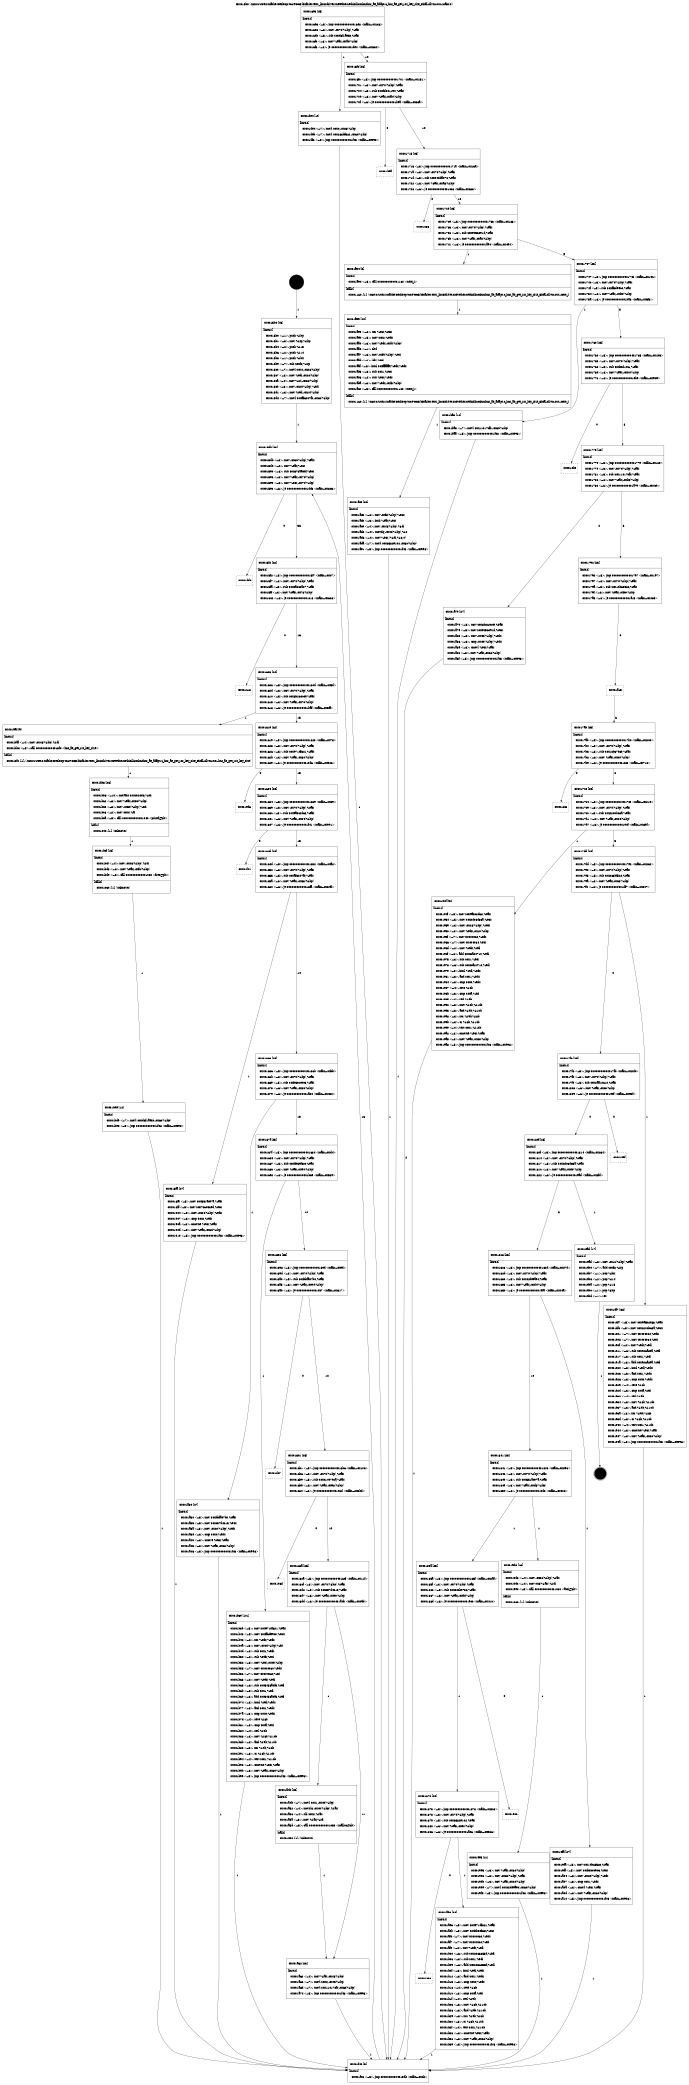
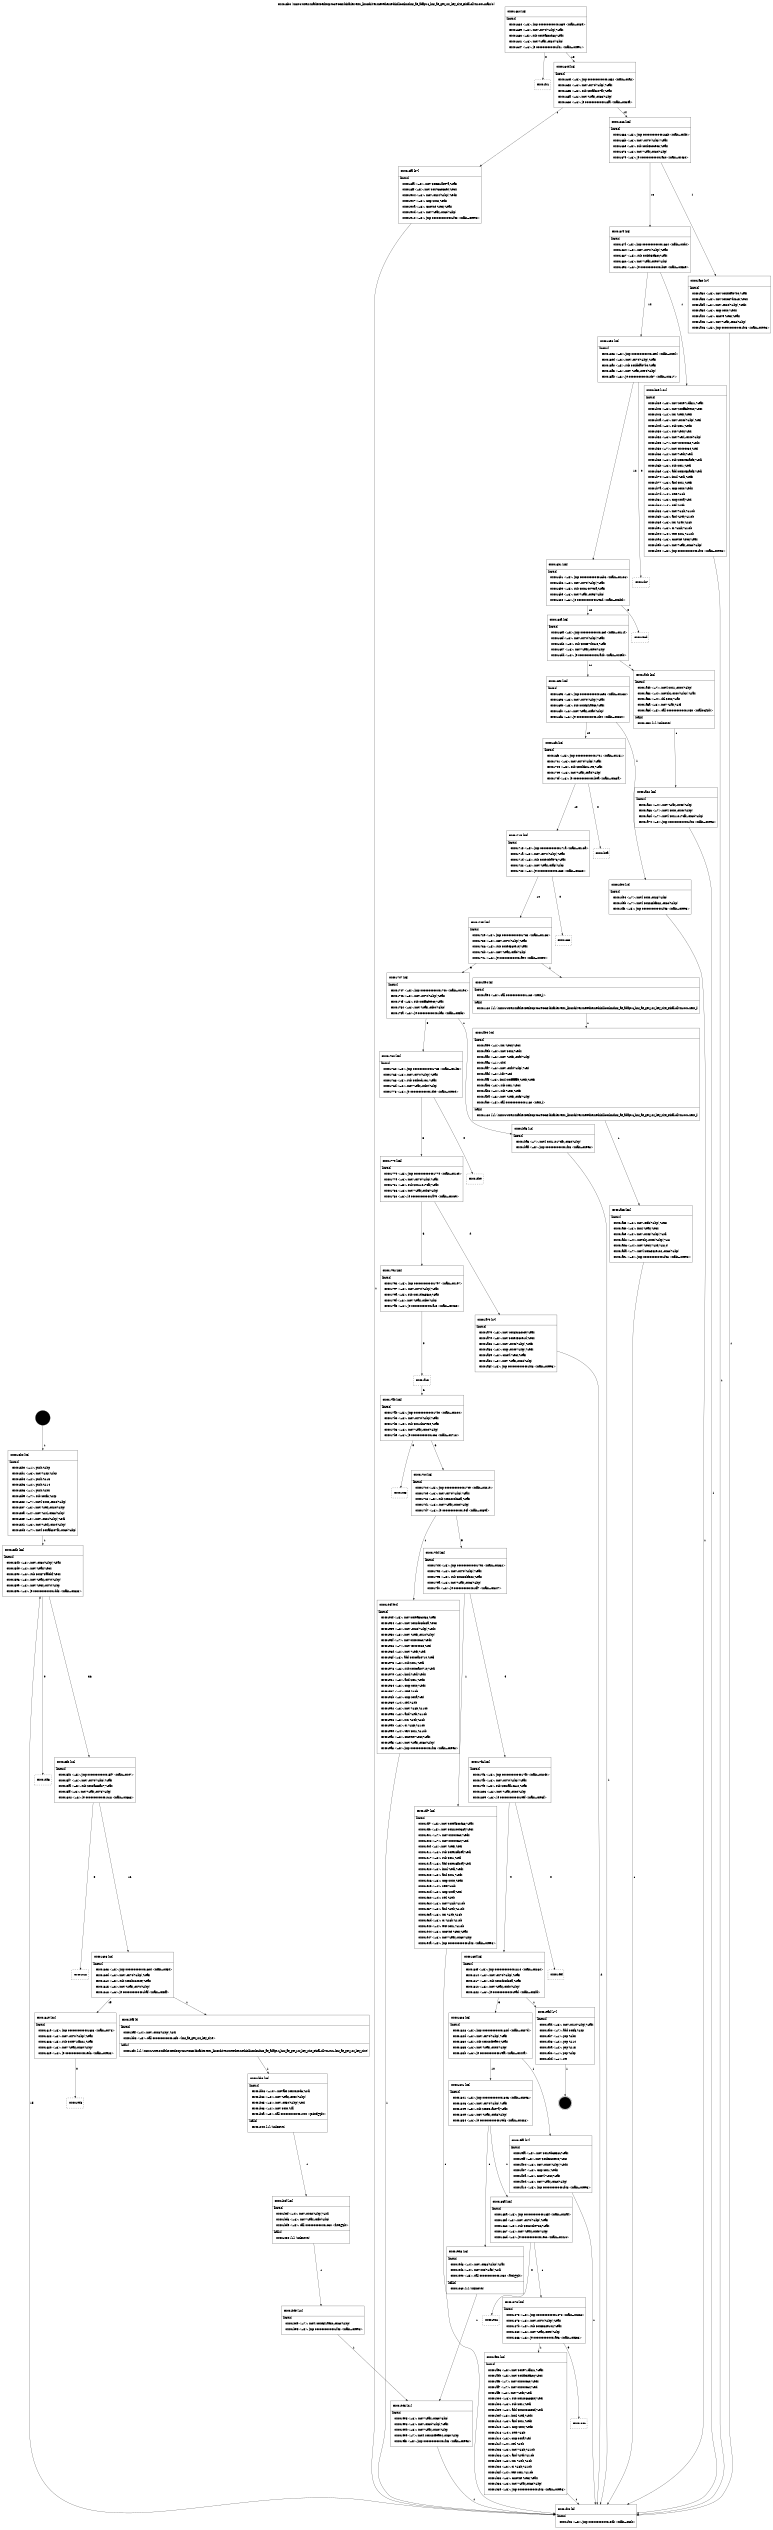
edge "0x40161e [22]" -> "0x401634 [25]": removed, label "15"
edge "0x401bde [12]" -> "0x401f48 [5]": now "0x401bde [12]" -> "0x4019e5 [21]"
edge "0x4016ca [25]" -> "0x401a62 [23]": now "0x4016ca [25]" -> "0x4016e3 [25]"
